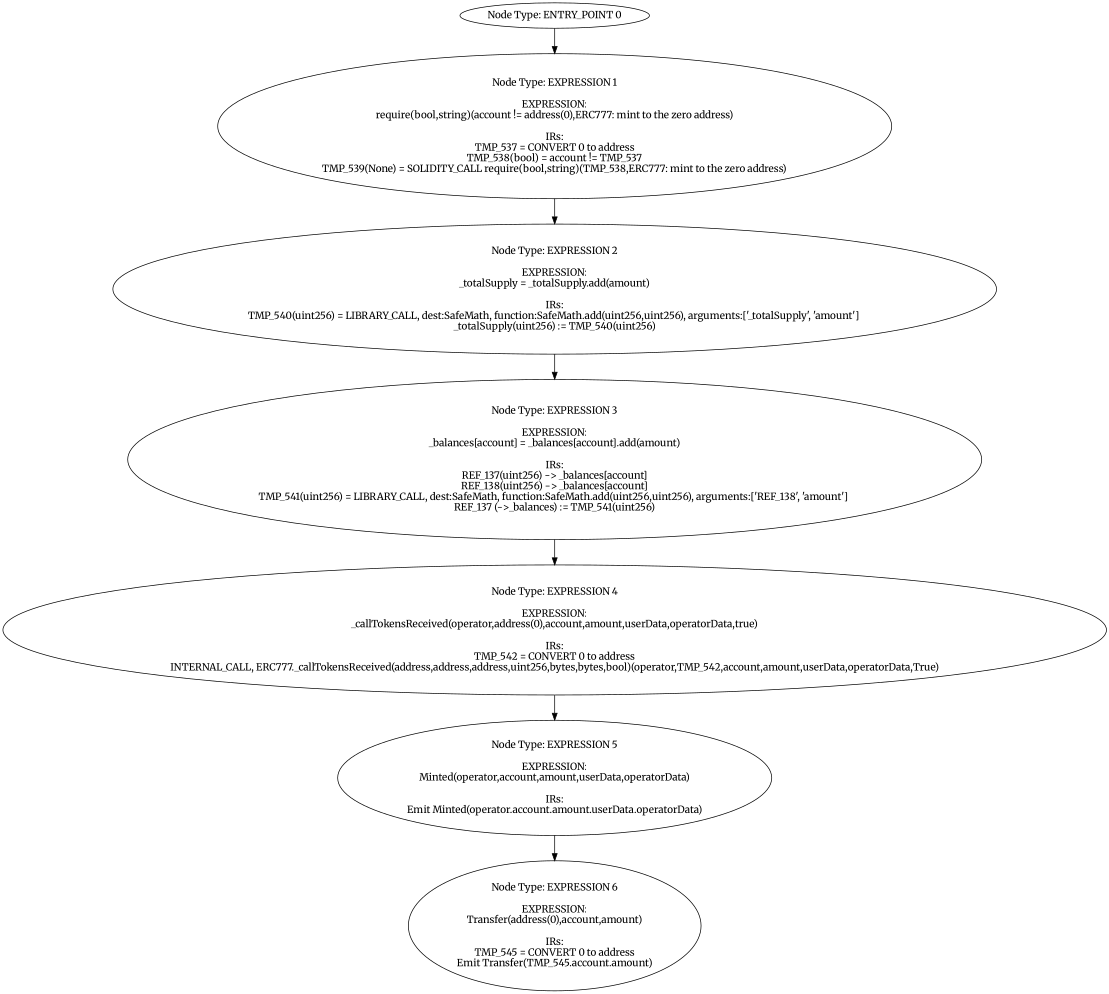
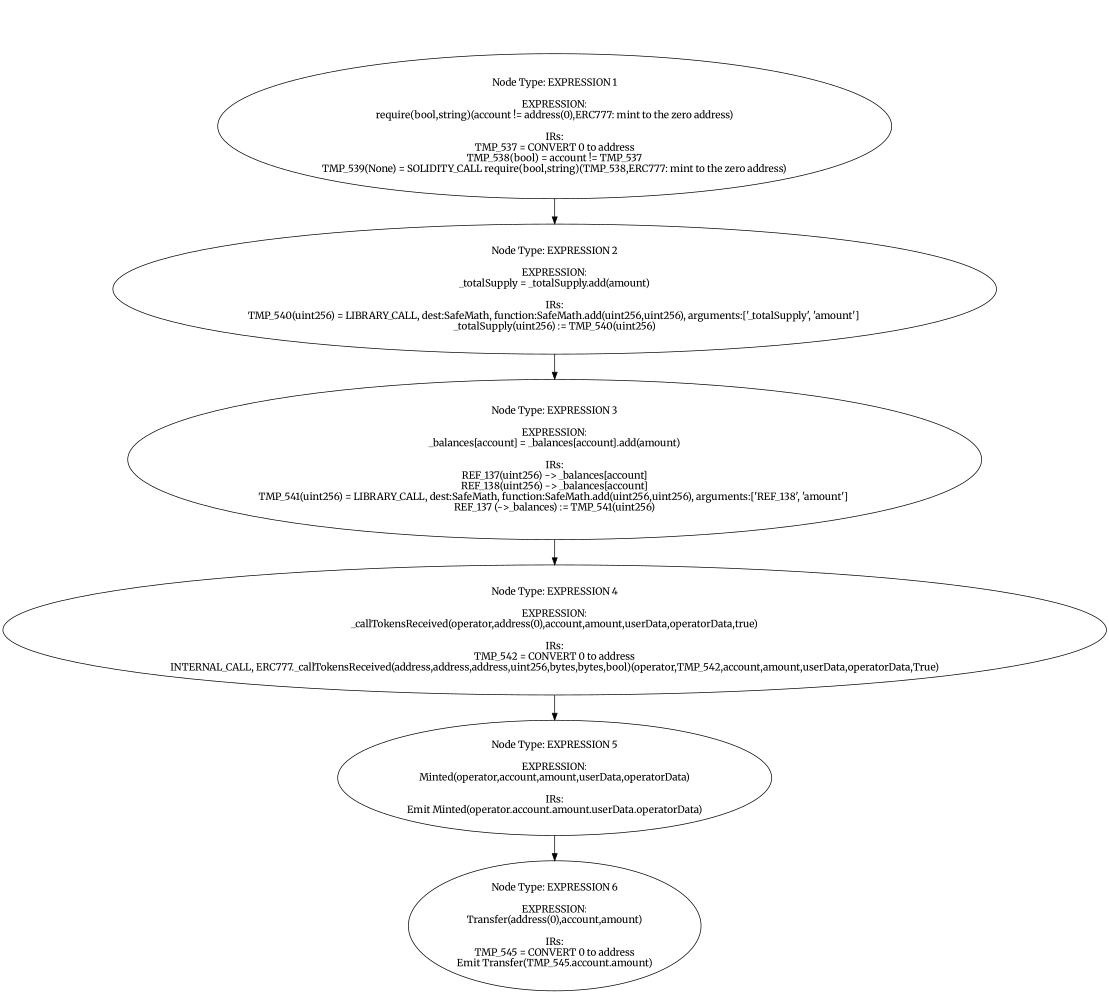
node "Node Type: ENTRY_POINT 0": removed
